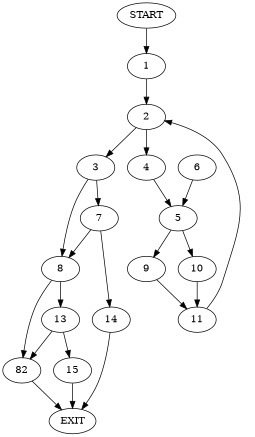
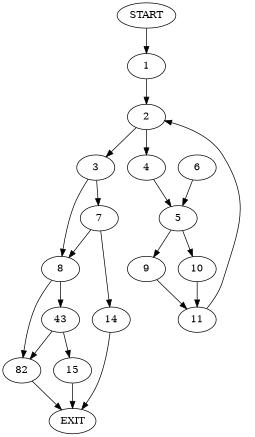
node "13": label "13" -> "43"
